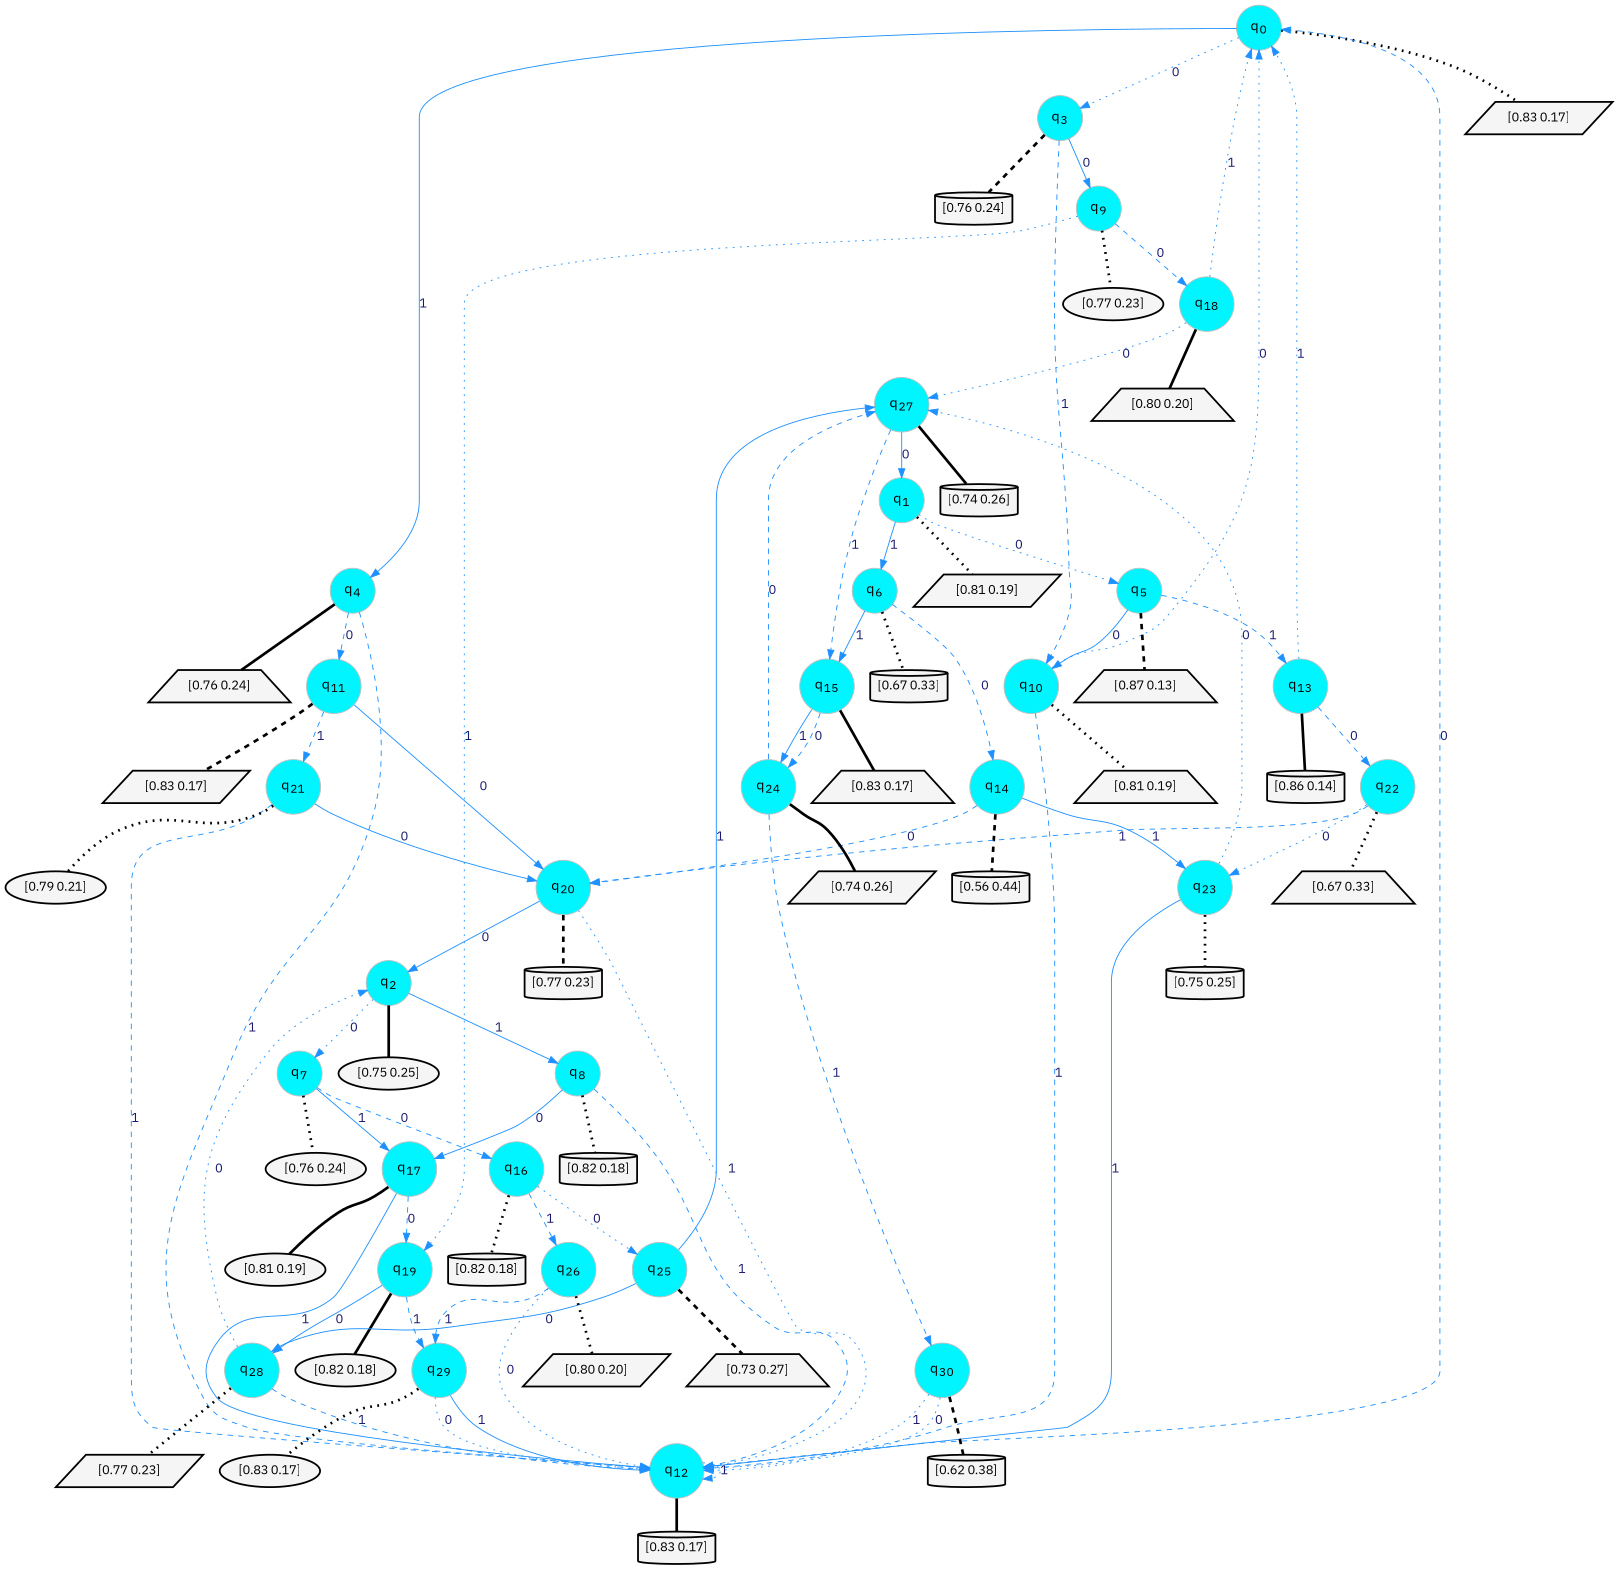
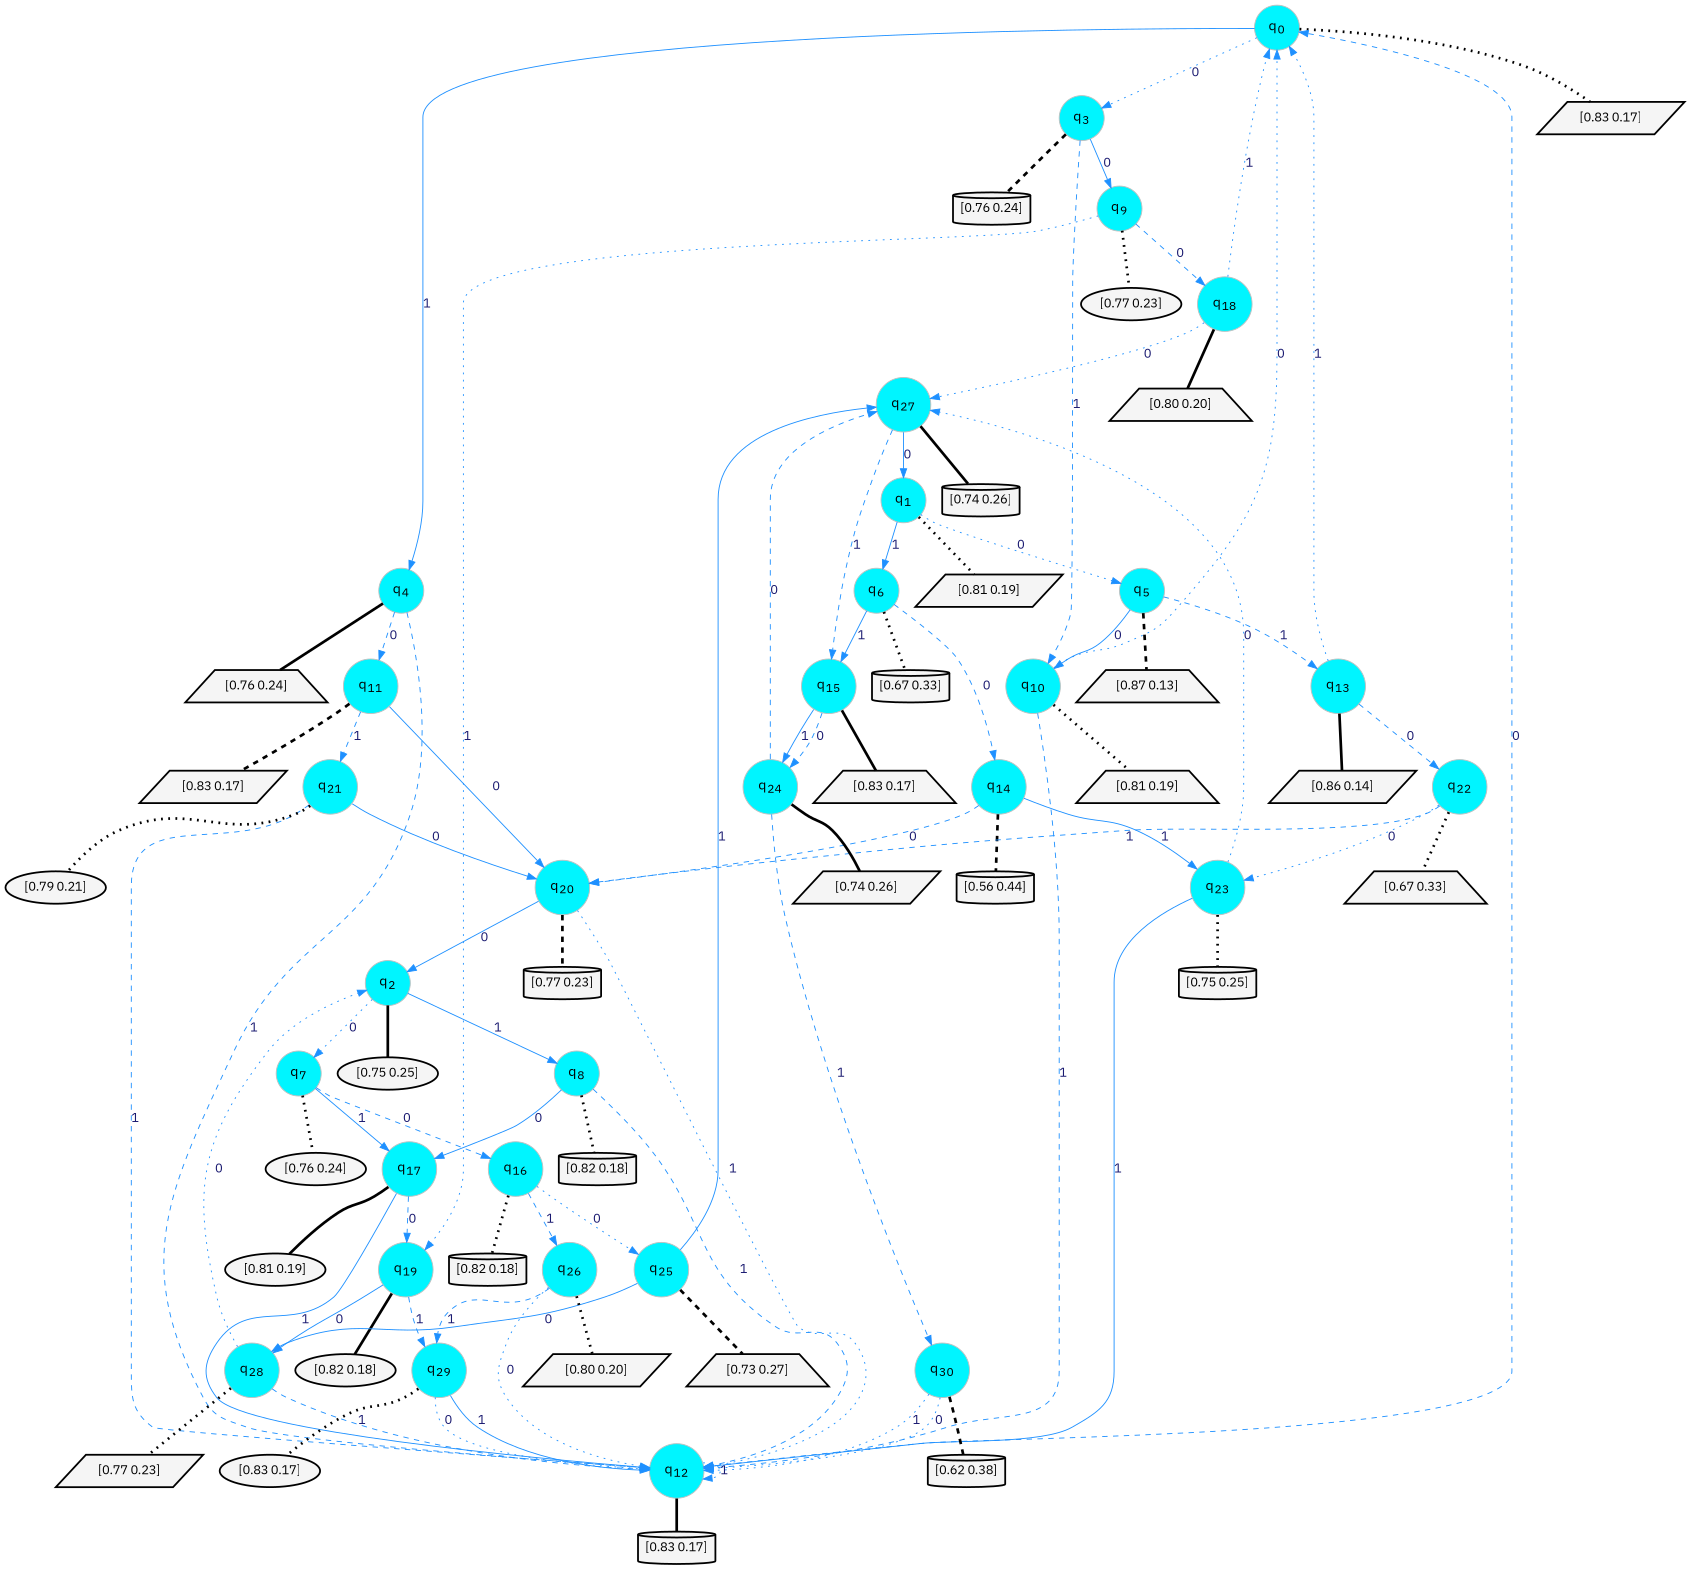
node "[0.86 0.14]": shape cylinder -> parallelogram
